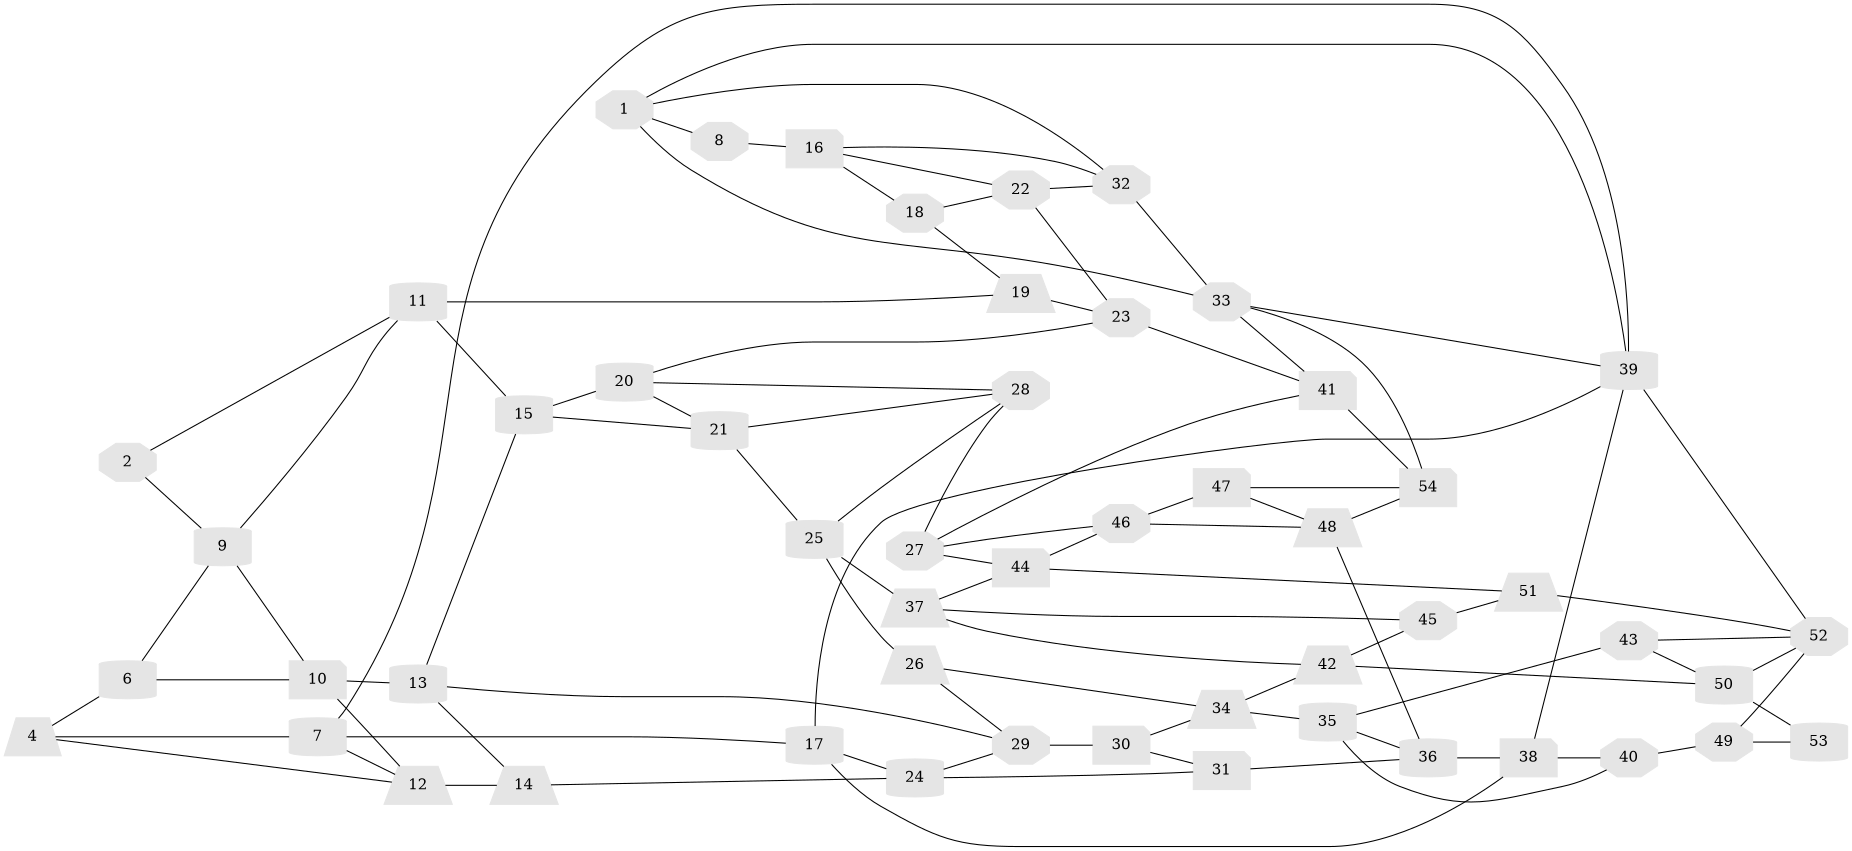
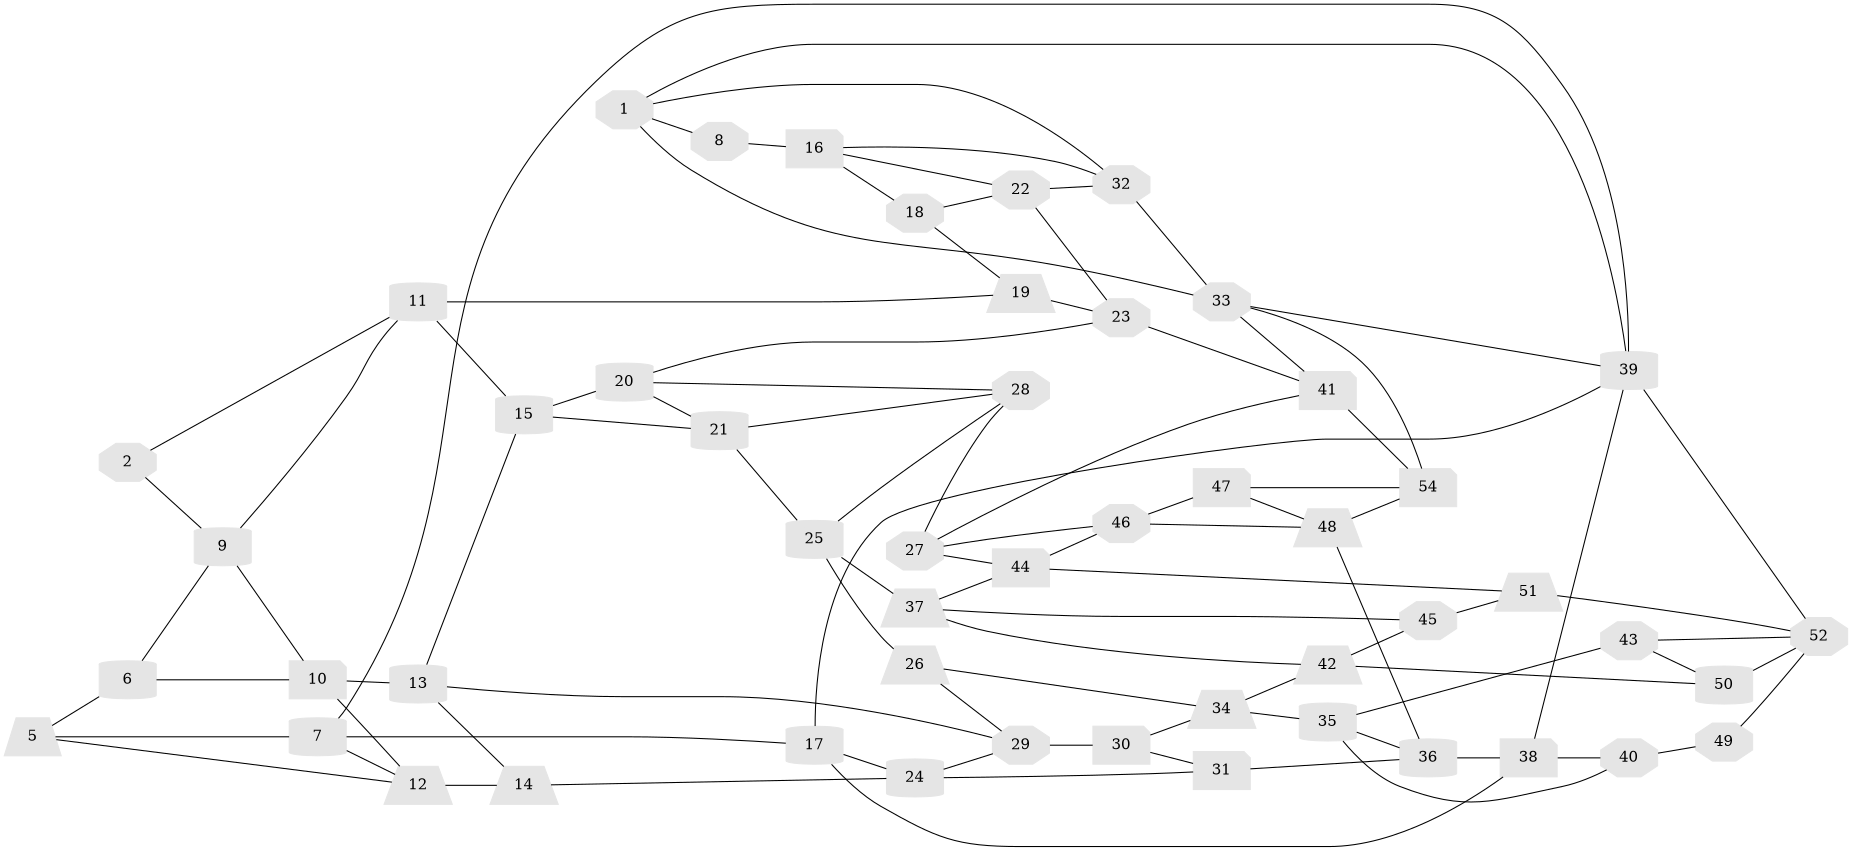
node "4": label "4" -> "5"
node "53": removed
